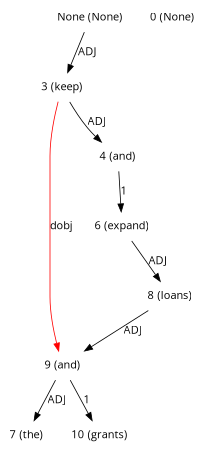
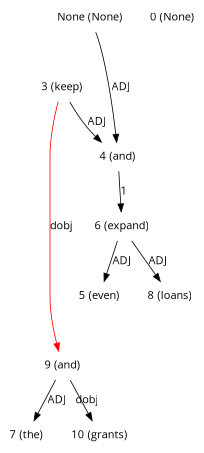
edge "None (None)" -> "3 (keep)": now "None (None)" -> "4 (and)"
node "5 (even)": added
edge "8 (loans)" -> "9 (and)": removed, label "ADJ"
edge "9 (and)" -> "10 (grants)": label "1" -> "dobj"
